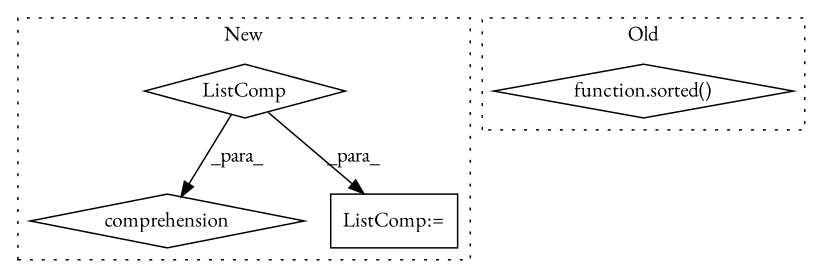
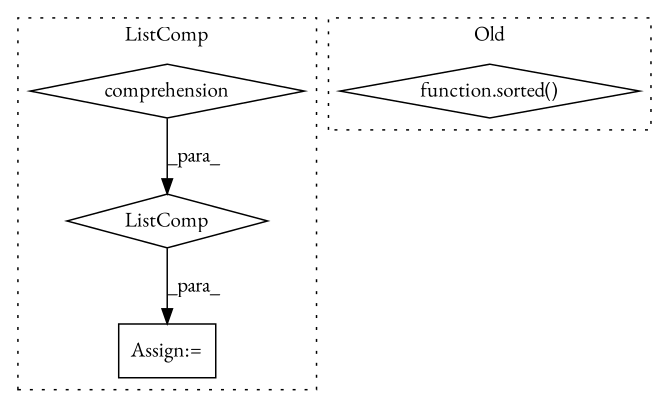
cluster "New": label "New" -> "ListComp"
edge "ListComp" -> "comprehension": reversed
node "ListComp:=": label "ListComp:=" -> "Assign:="
